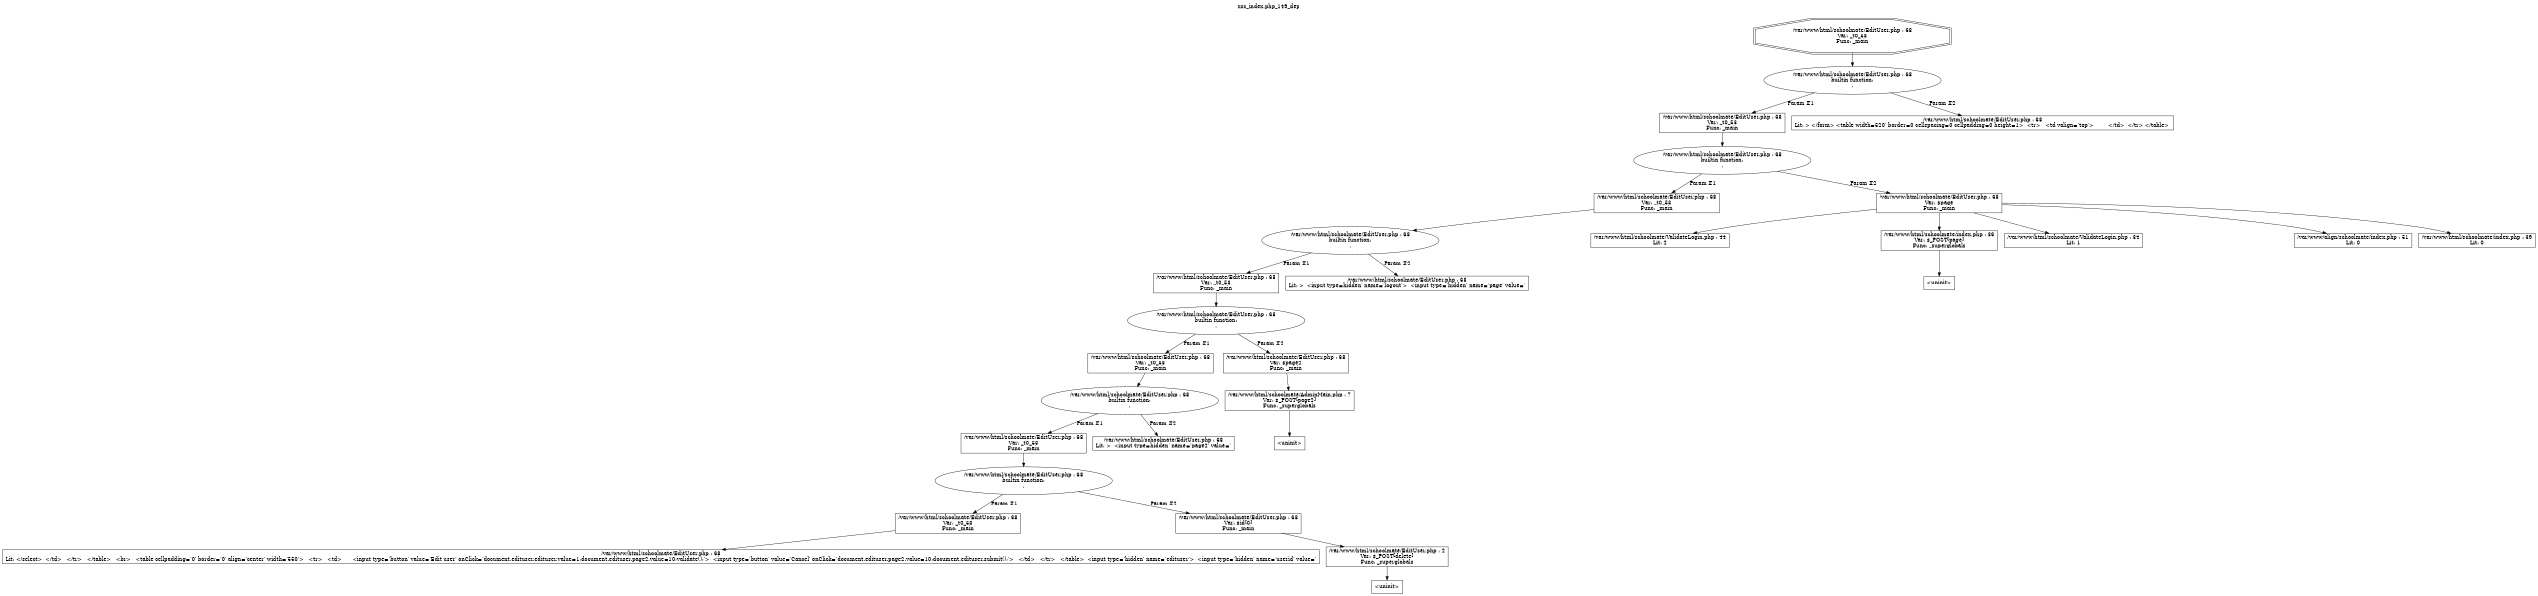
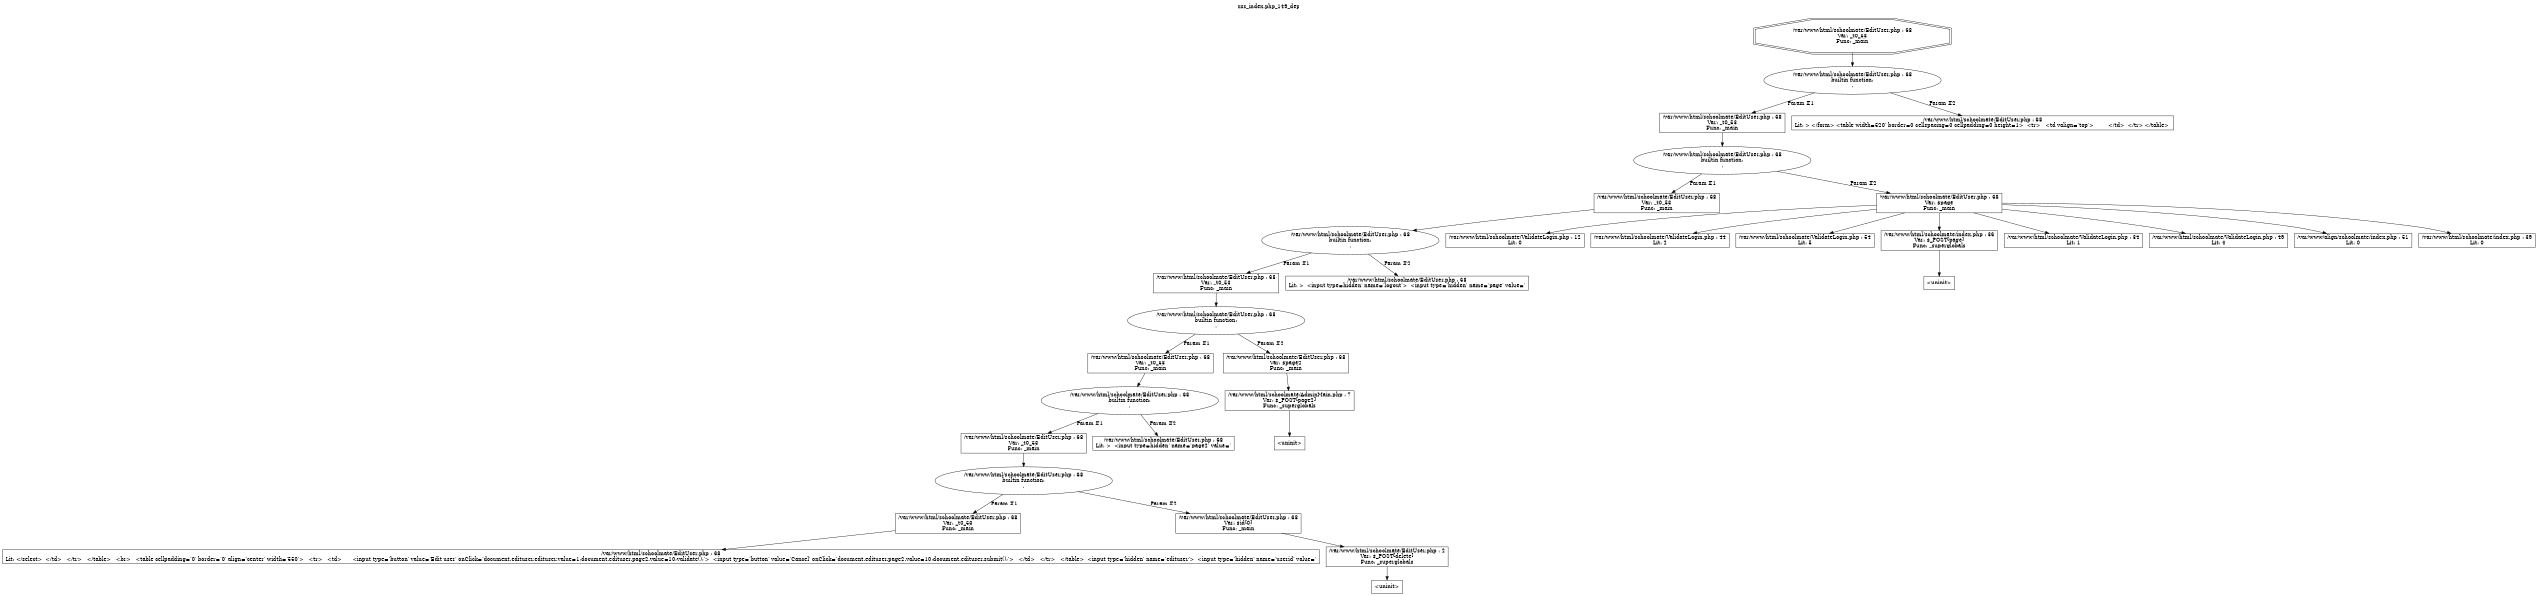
node "/var/www/html/schoolmate/ValidateLogin.php : 12 Lit: 0": added
node "/var/www/html/schoolmate/ValidateLogin.php : 54 Lit: 5": added
node "/var/www/html/schoolmate/ValidateLogin.php : 49 Lit: 4": added
